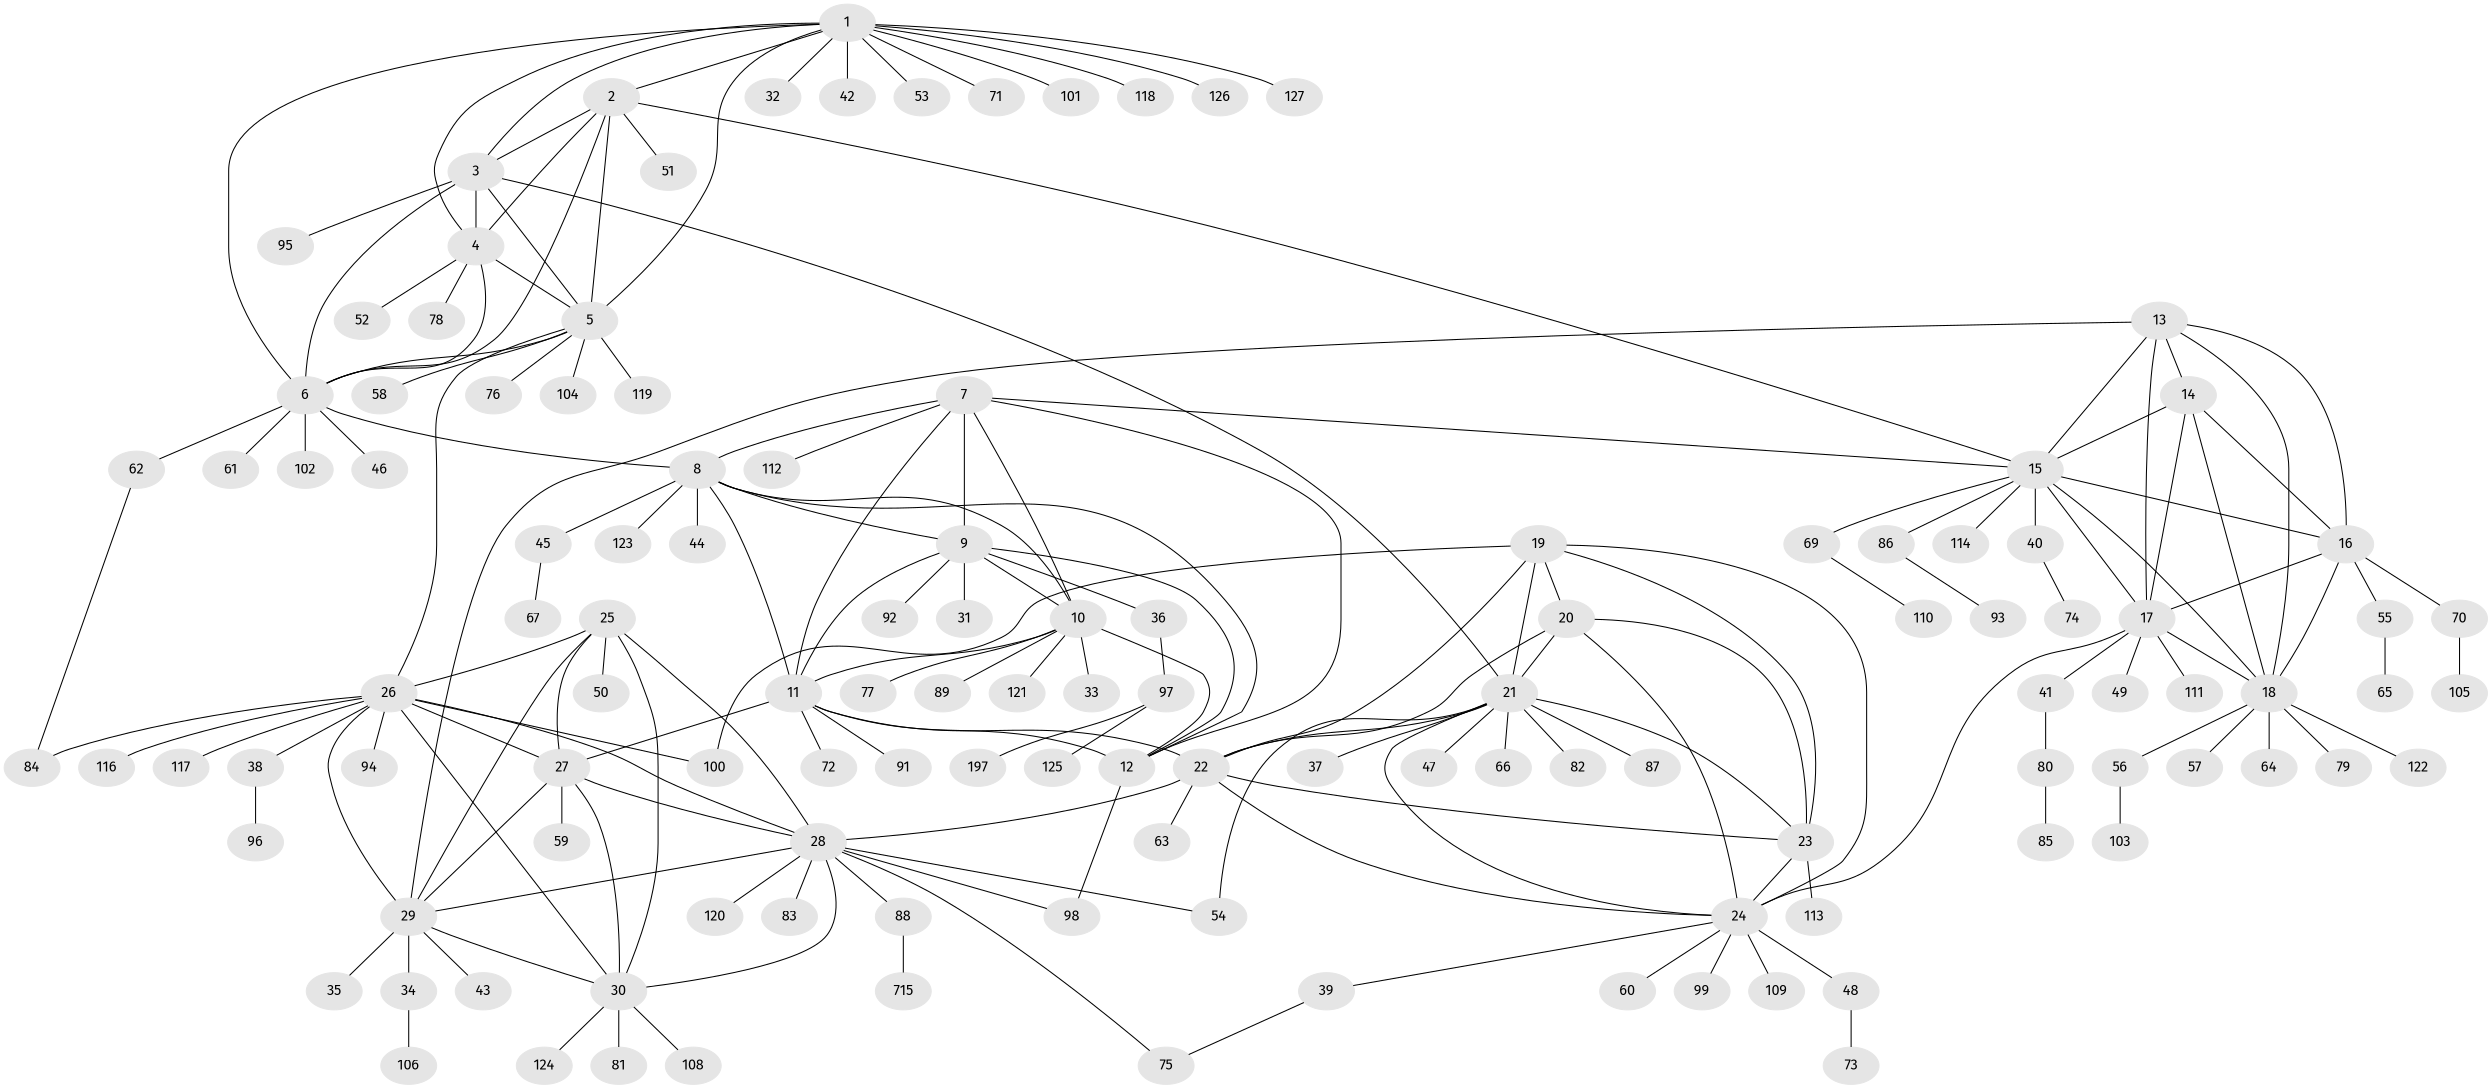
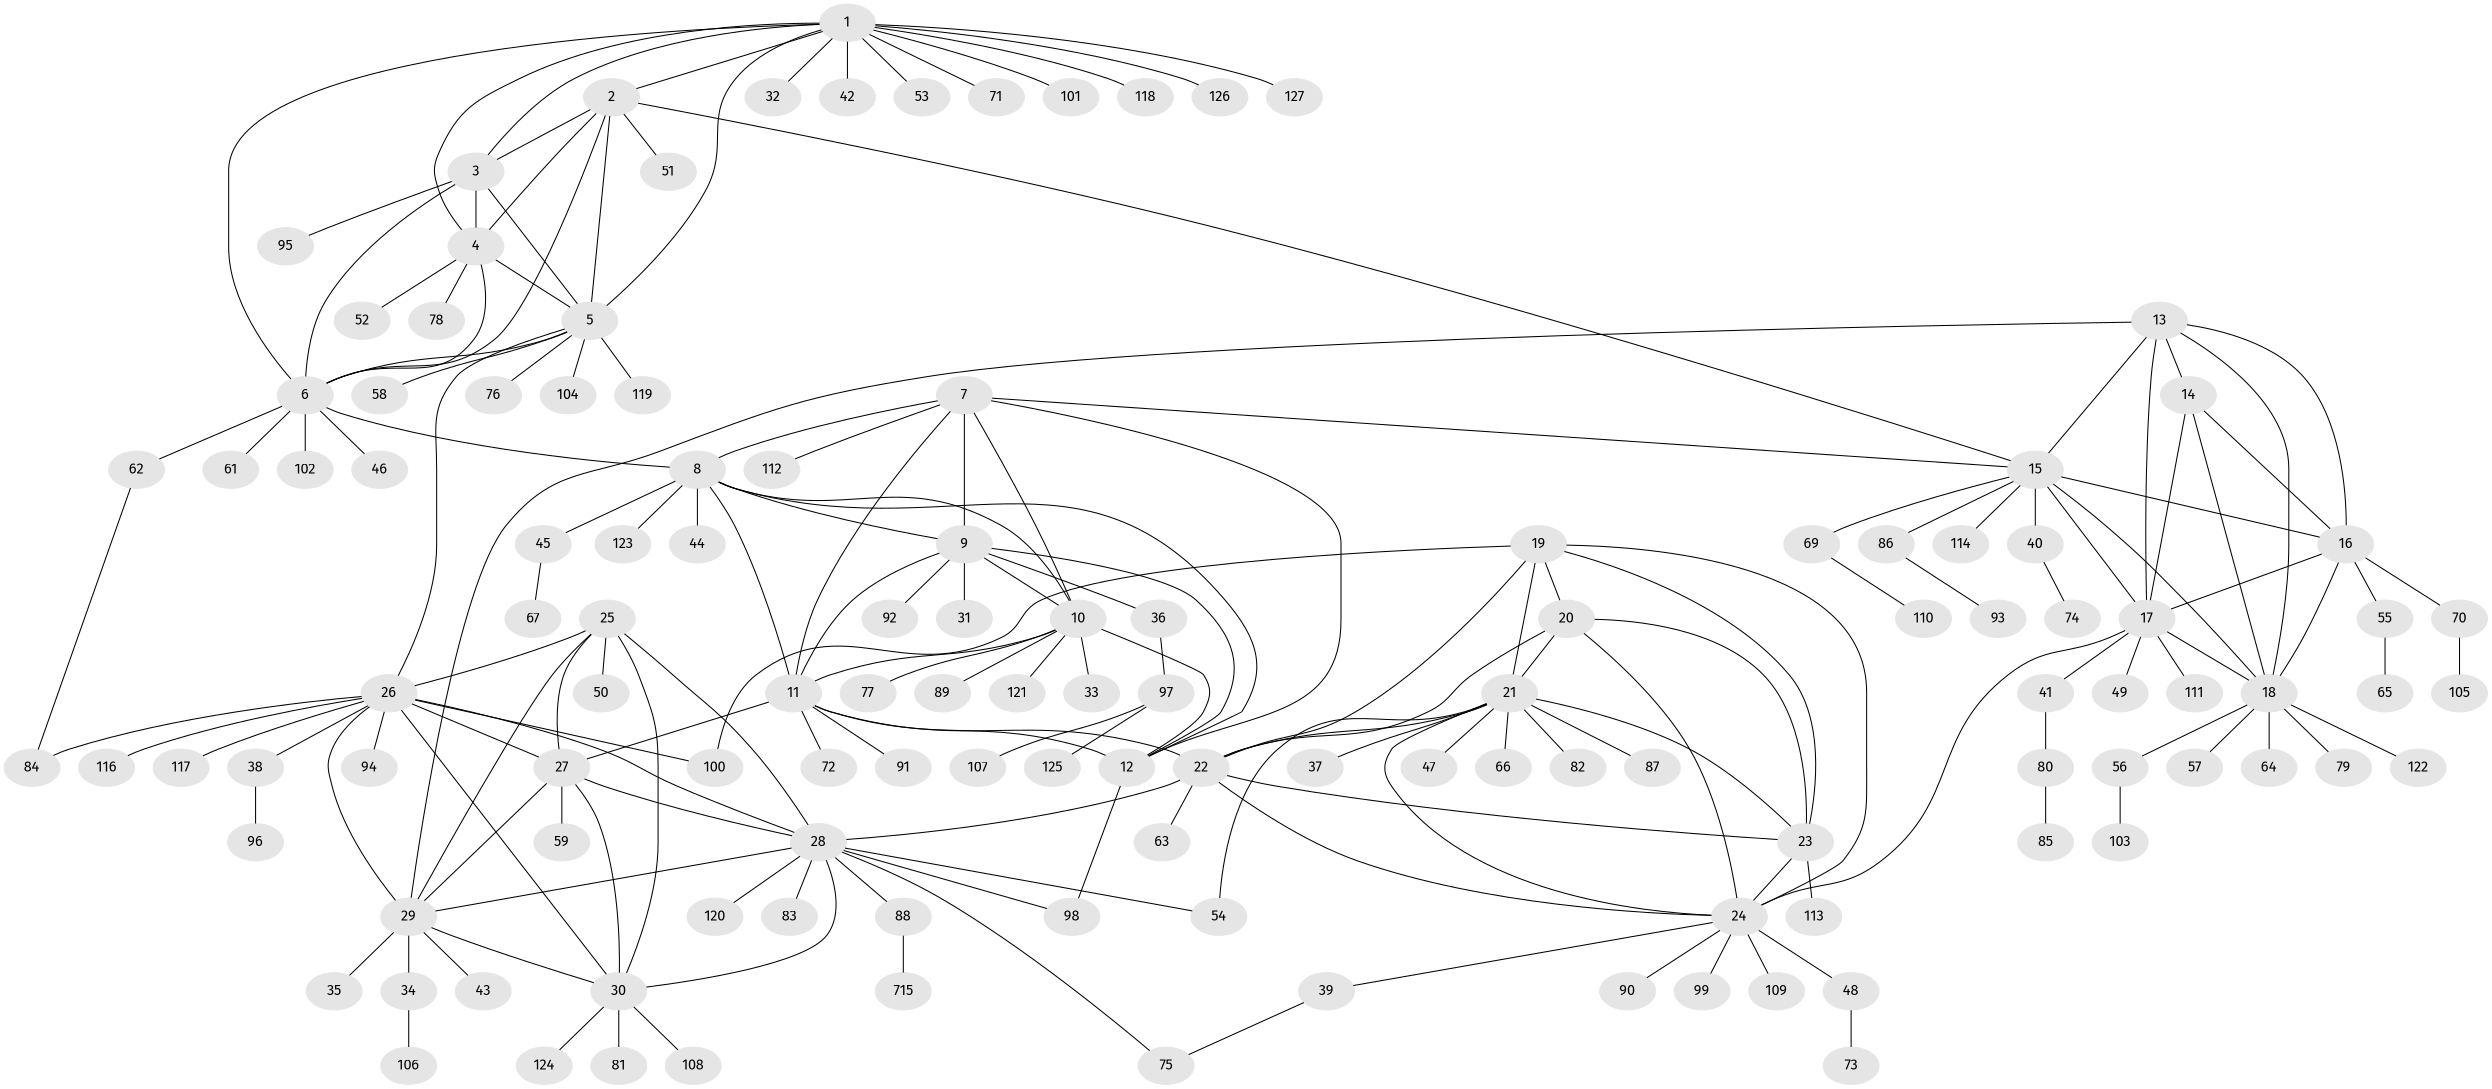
edge "3" -- "21": removed
edge "14" -- "15": removed
node "197": label "197" -> "107"
node "60": label "60" -> "90"
